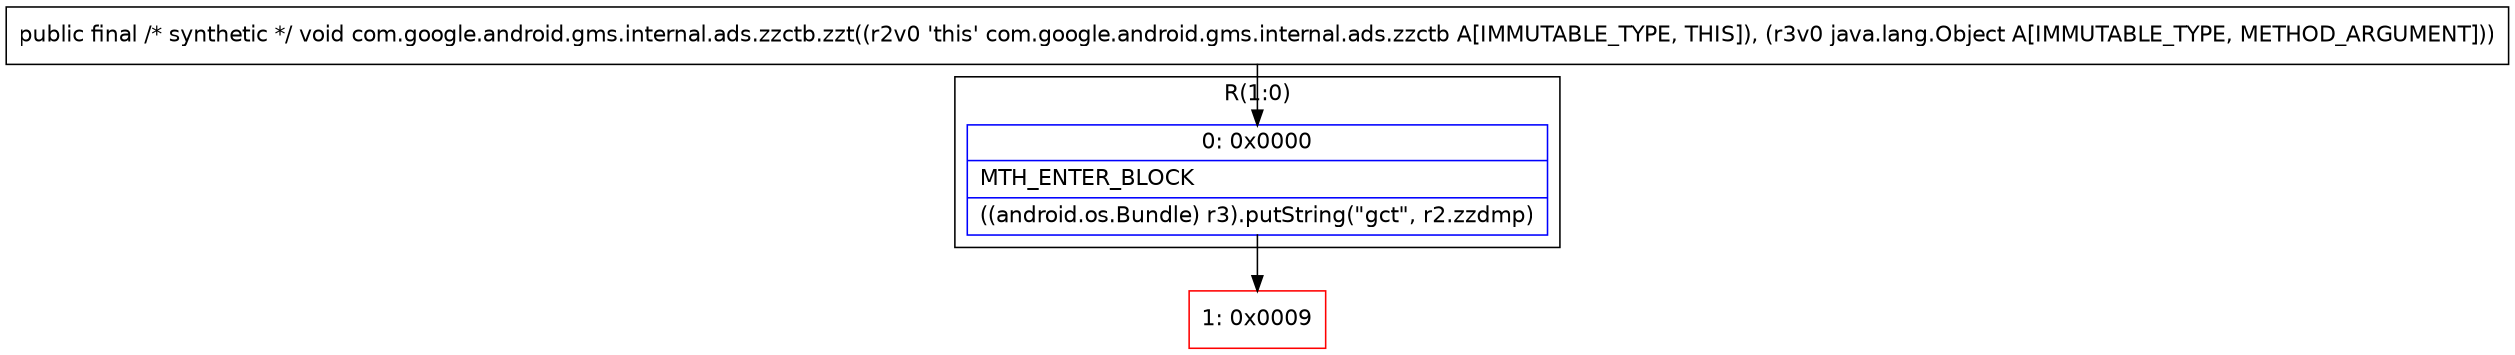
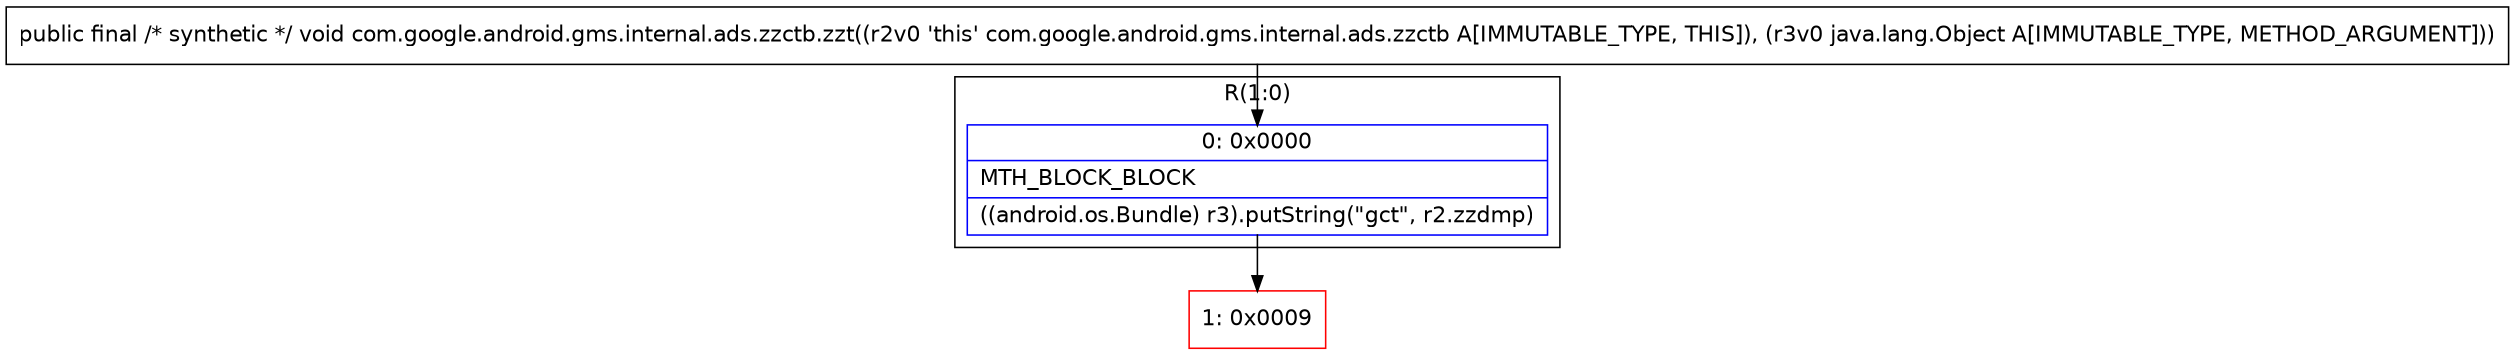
node "0: 0x0000": text "MTH_ENTER_BLOCK" -> "MTH_BLOCK_BLOCK"
